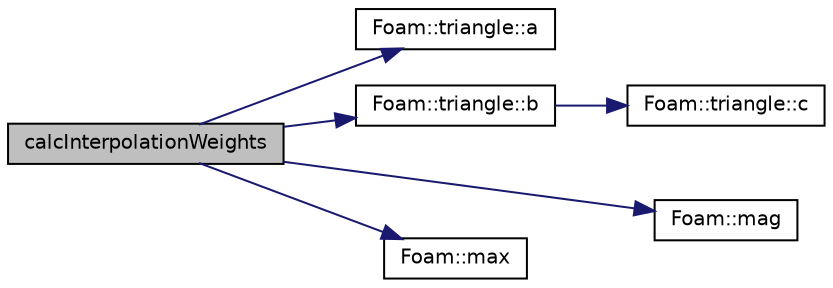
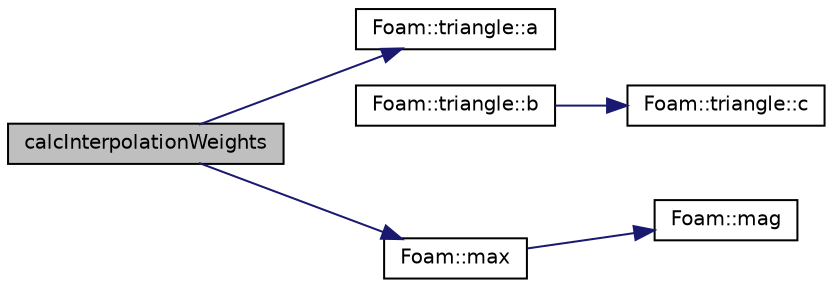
edge "calcInterpolationWeights" -> "Foam::triangle::b": removed
edge "calcInterpolationWeights" -> "Foam::mag": now "Foam::max" -> "Foam::mag"
